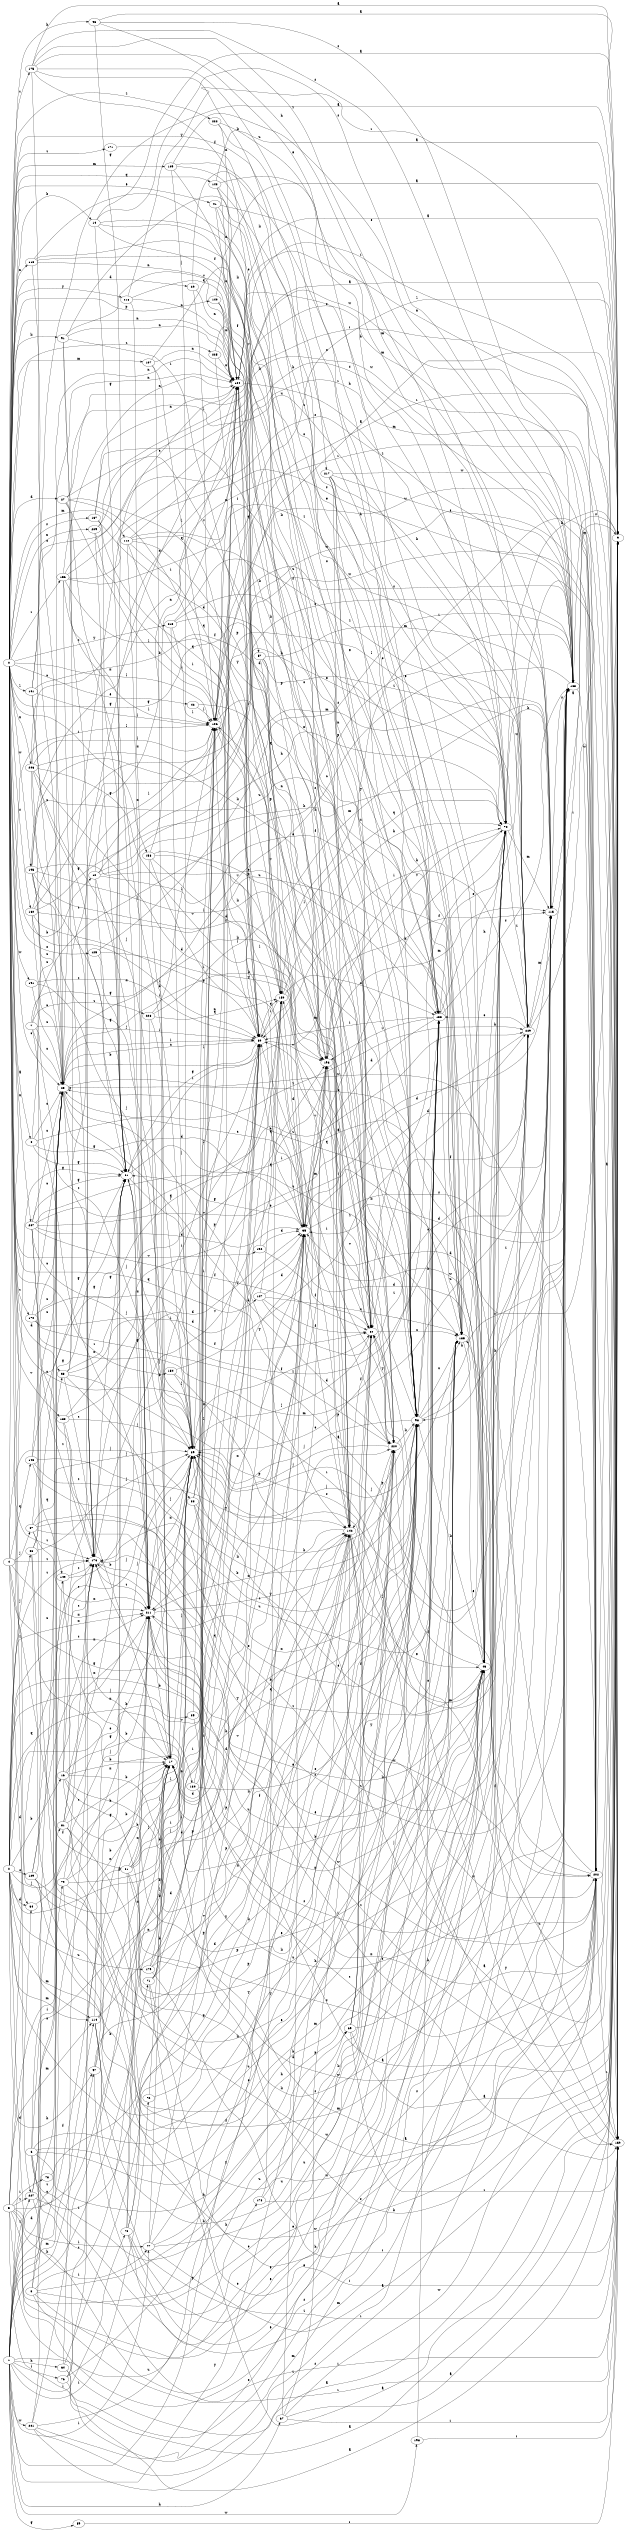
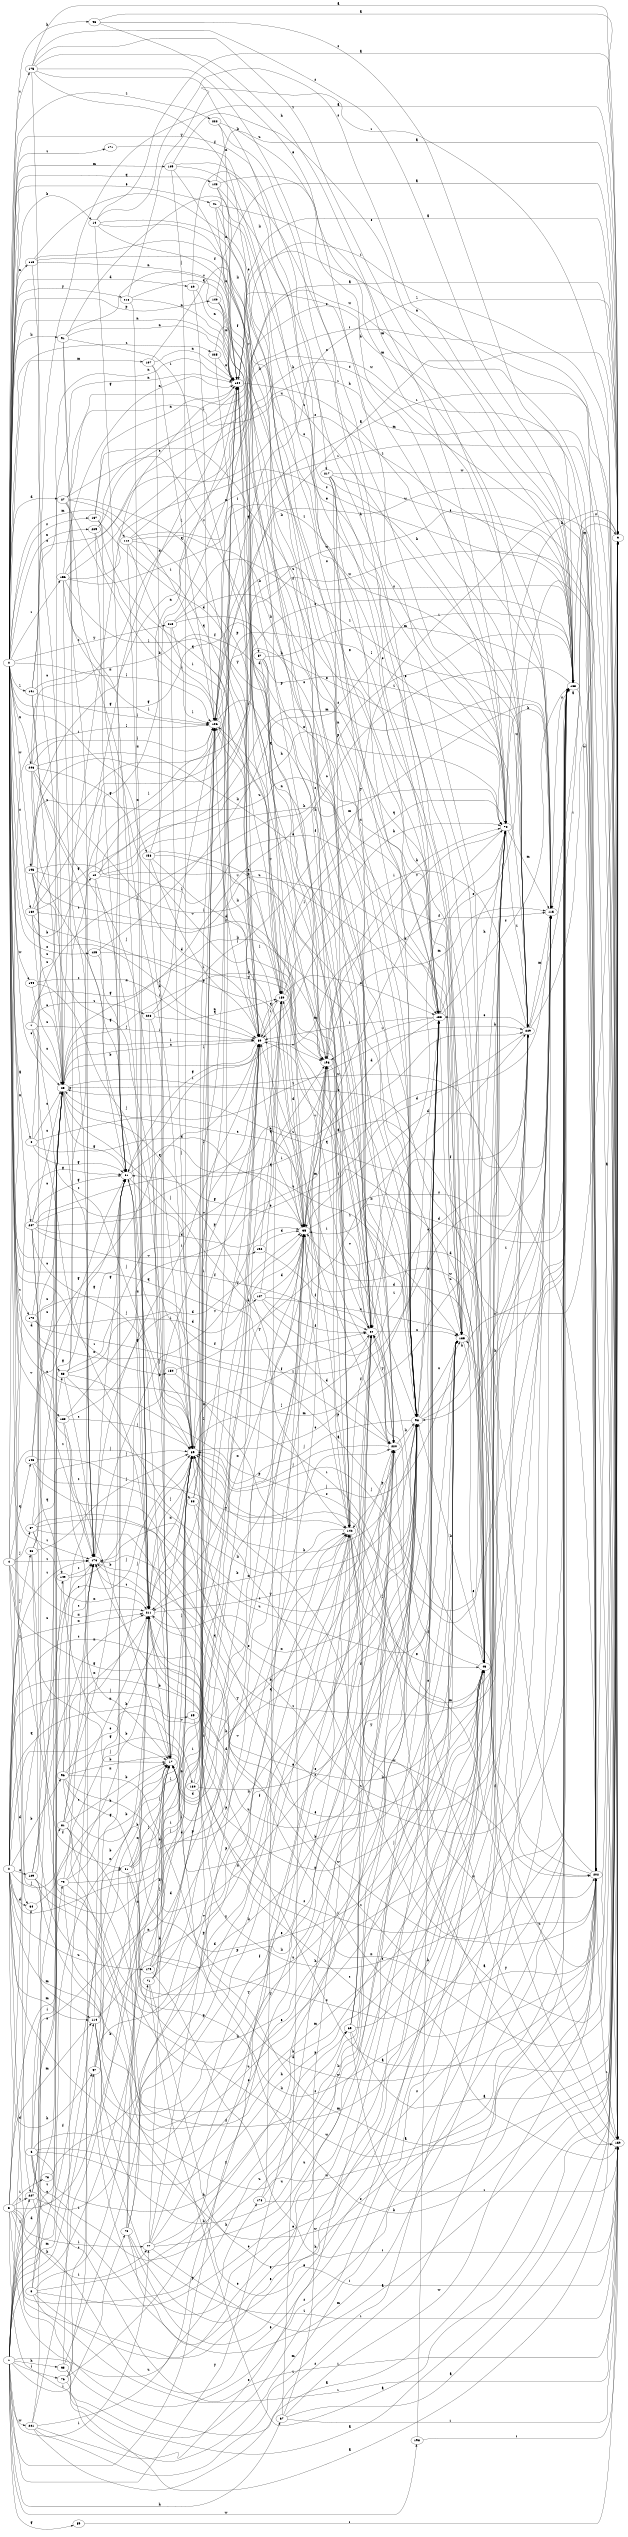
edge "93" -> "61": removed, label "g"
node "42": removed
node "191": label "191" -> "194"
edge "148" -> "150": now "148" -> "80"
edge "154" -> "89": removed, label "j"
edge "88" -> "43": removed, label "e"
node "16": label "16" -> "96"
edge "77" -> "52": added, label "f"
node "72": removed
node "64": label "64" -> "68"
